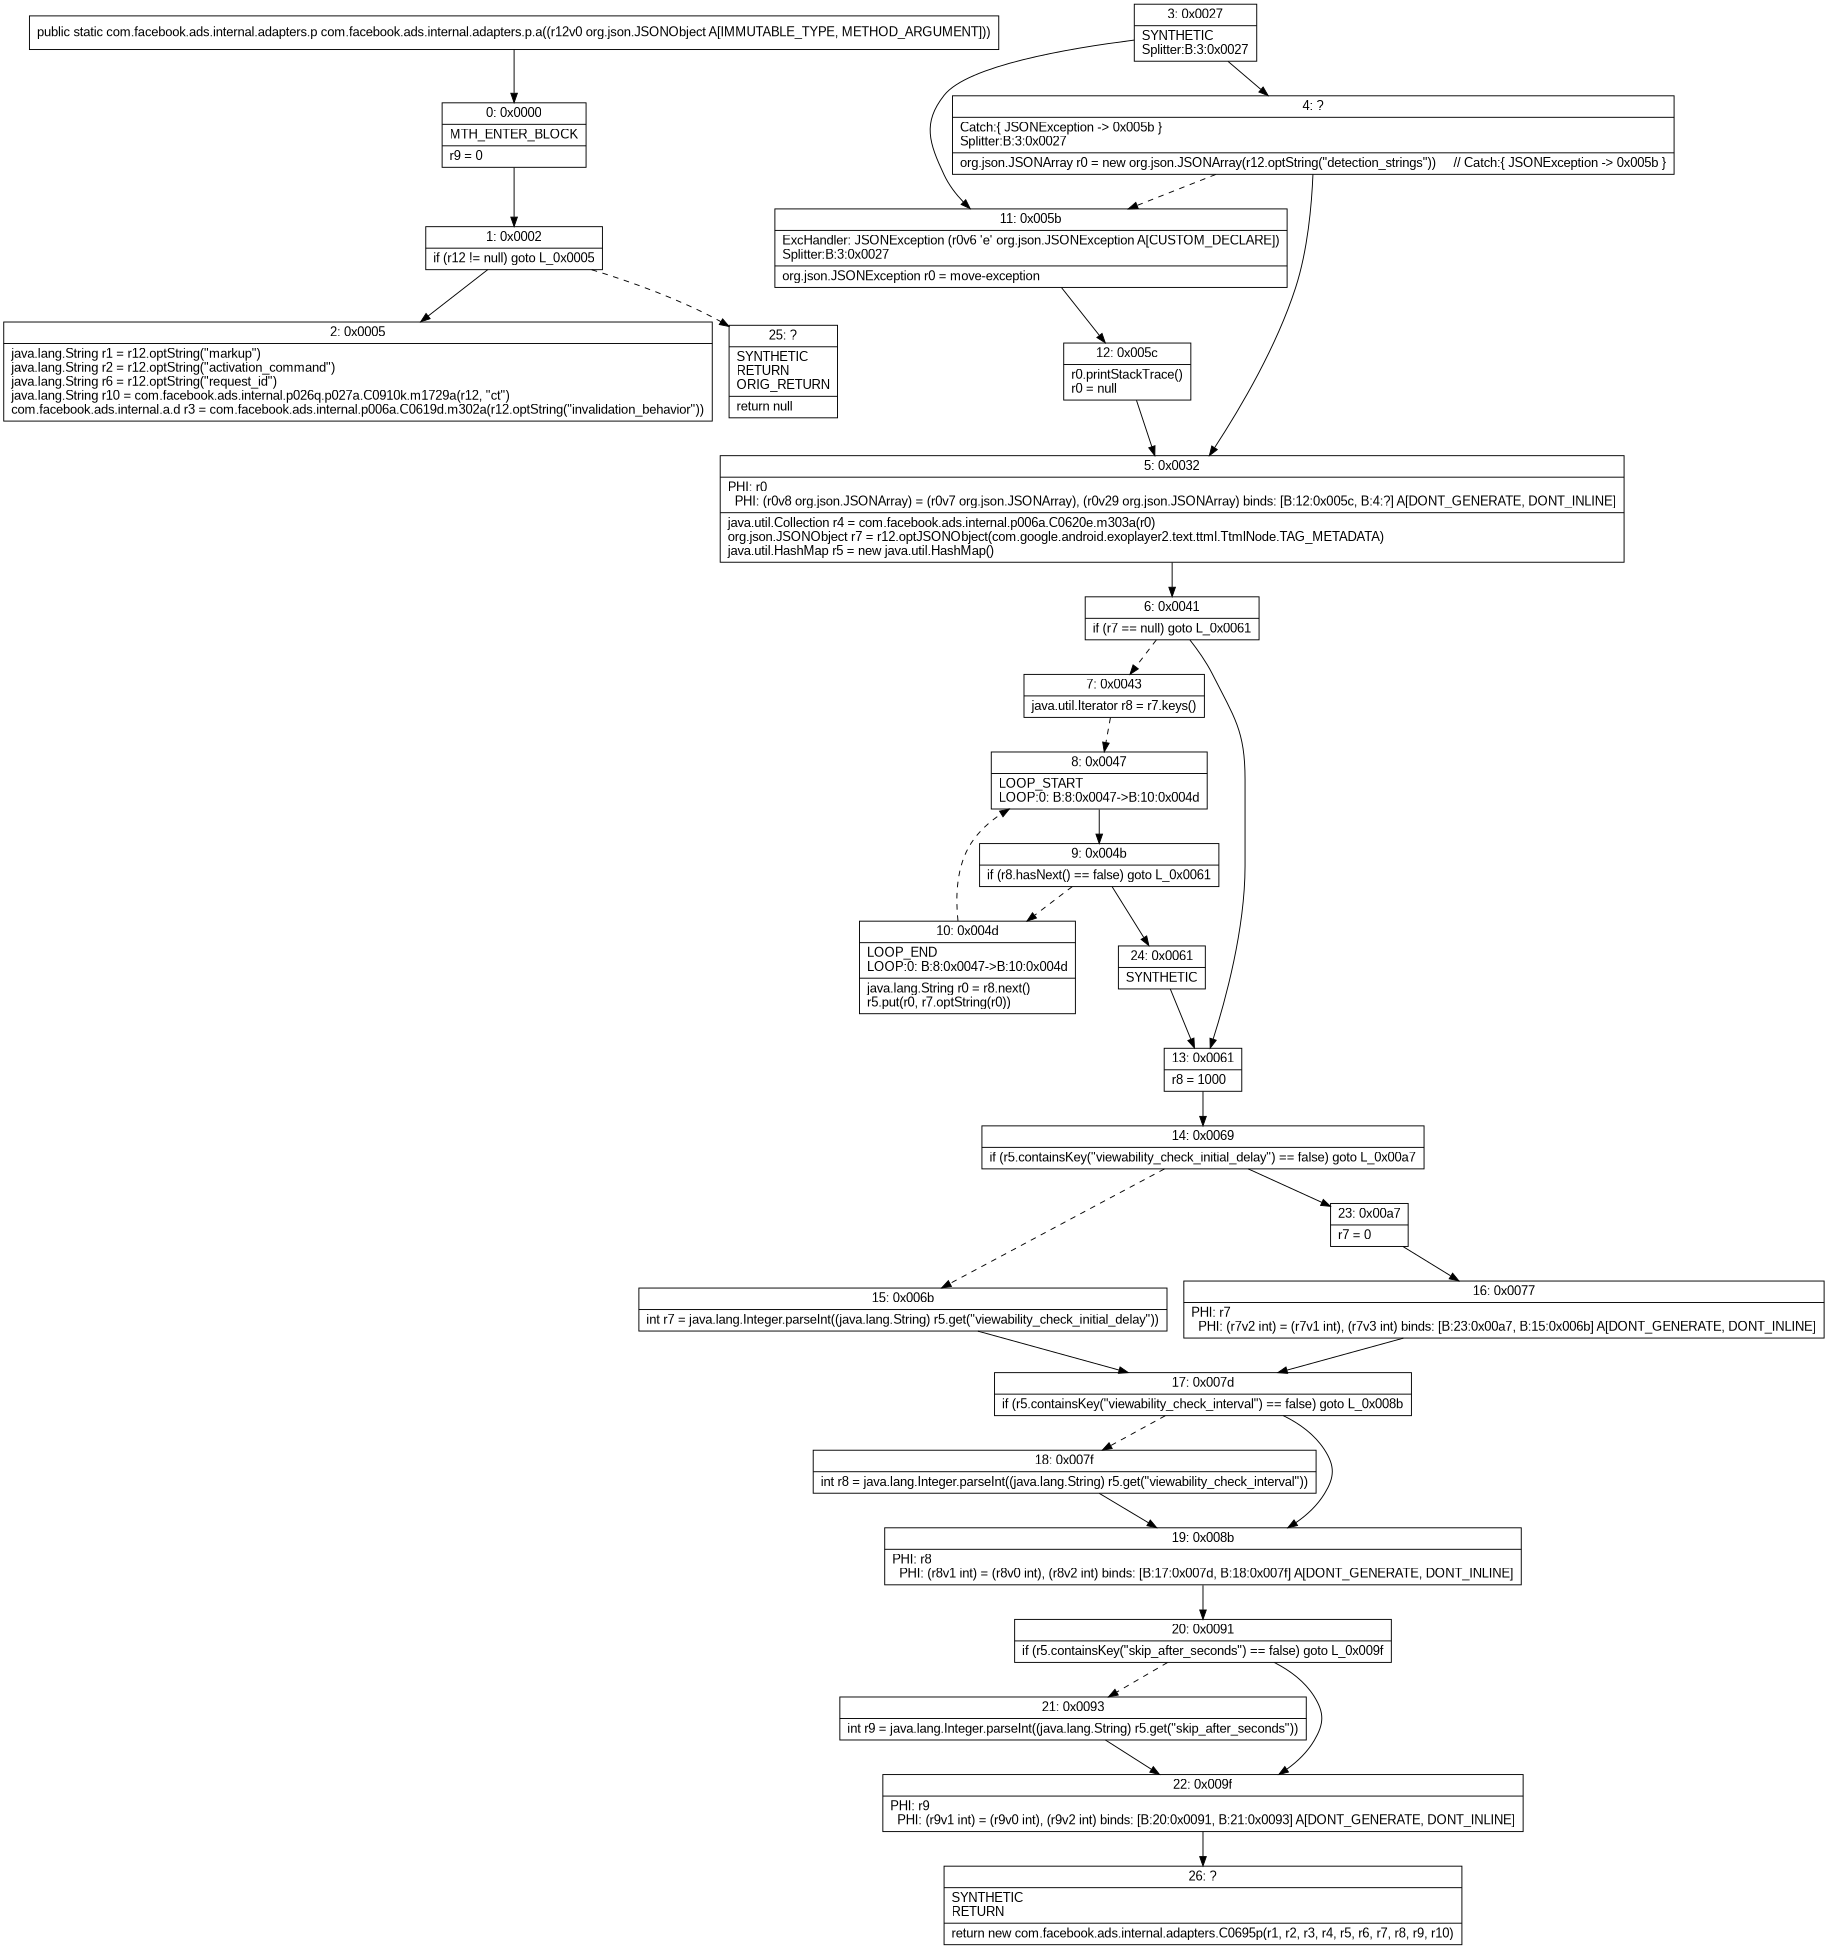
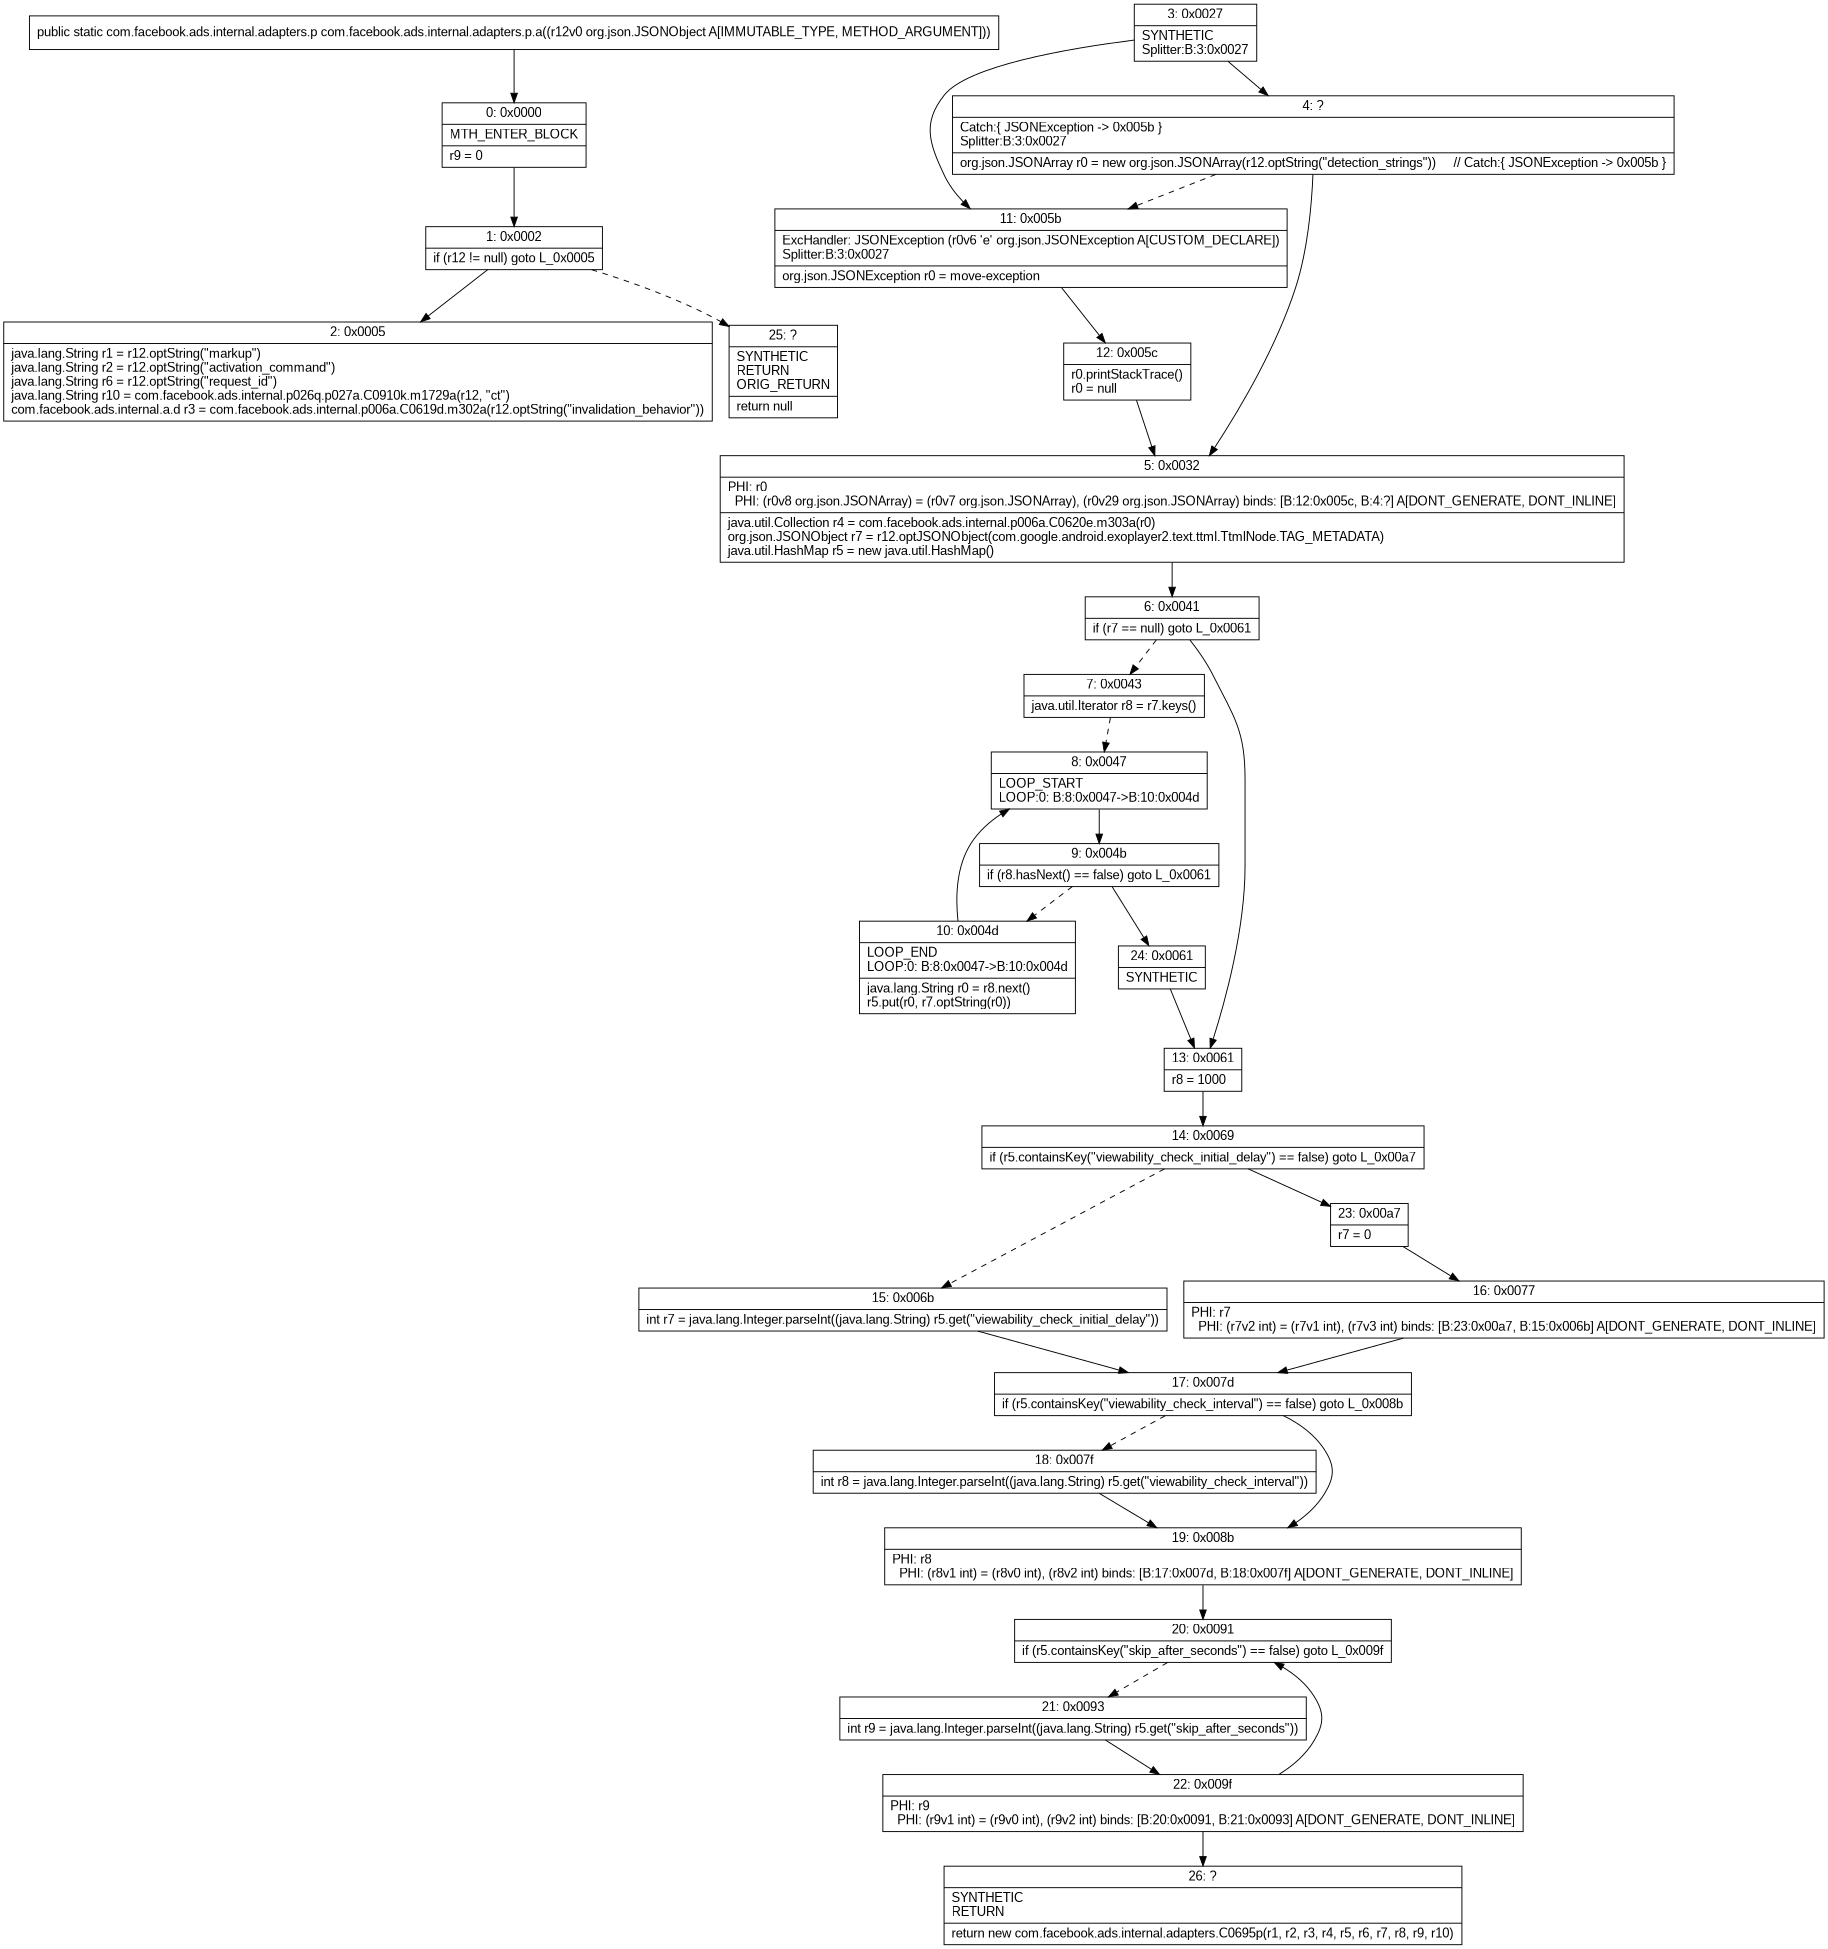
edge "10: 0x004d" -> "8: 0x0047": style dashed -> solid
edge "20: 0x0091" -> "22: 0x009f": reversed
